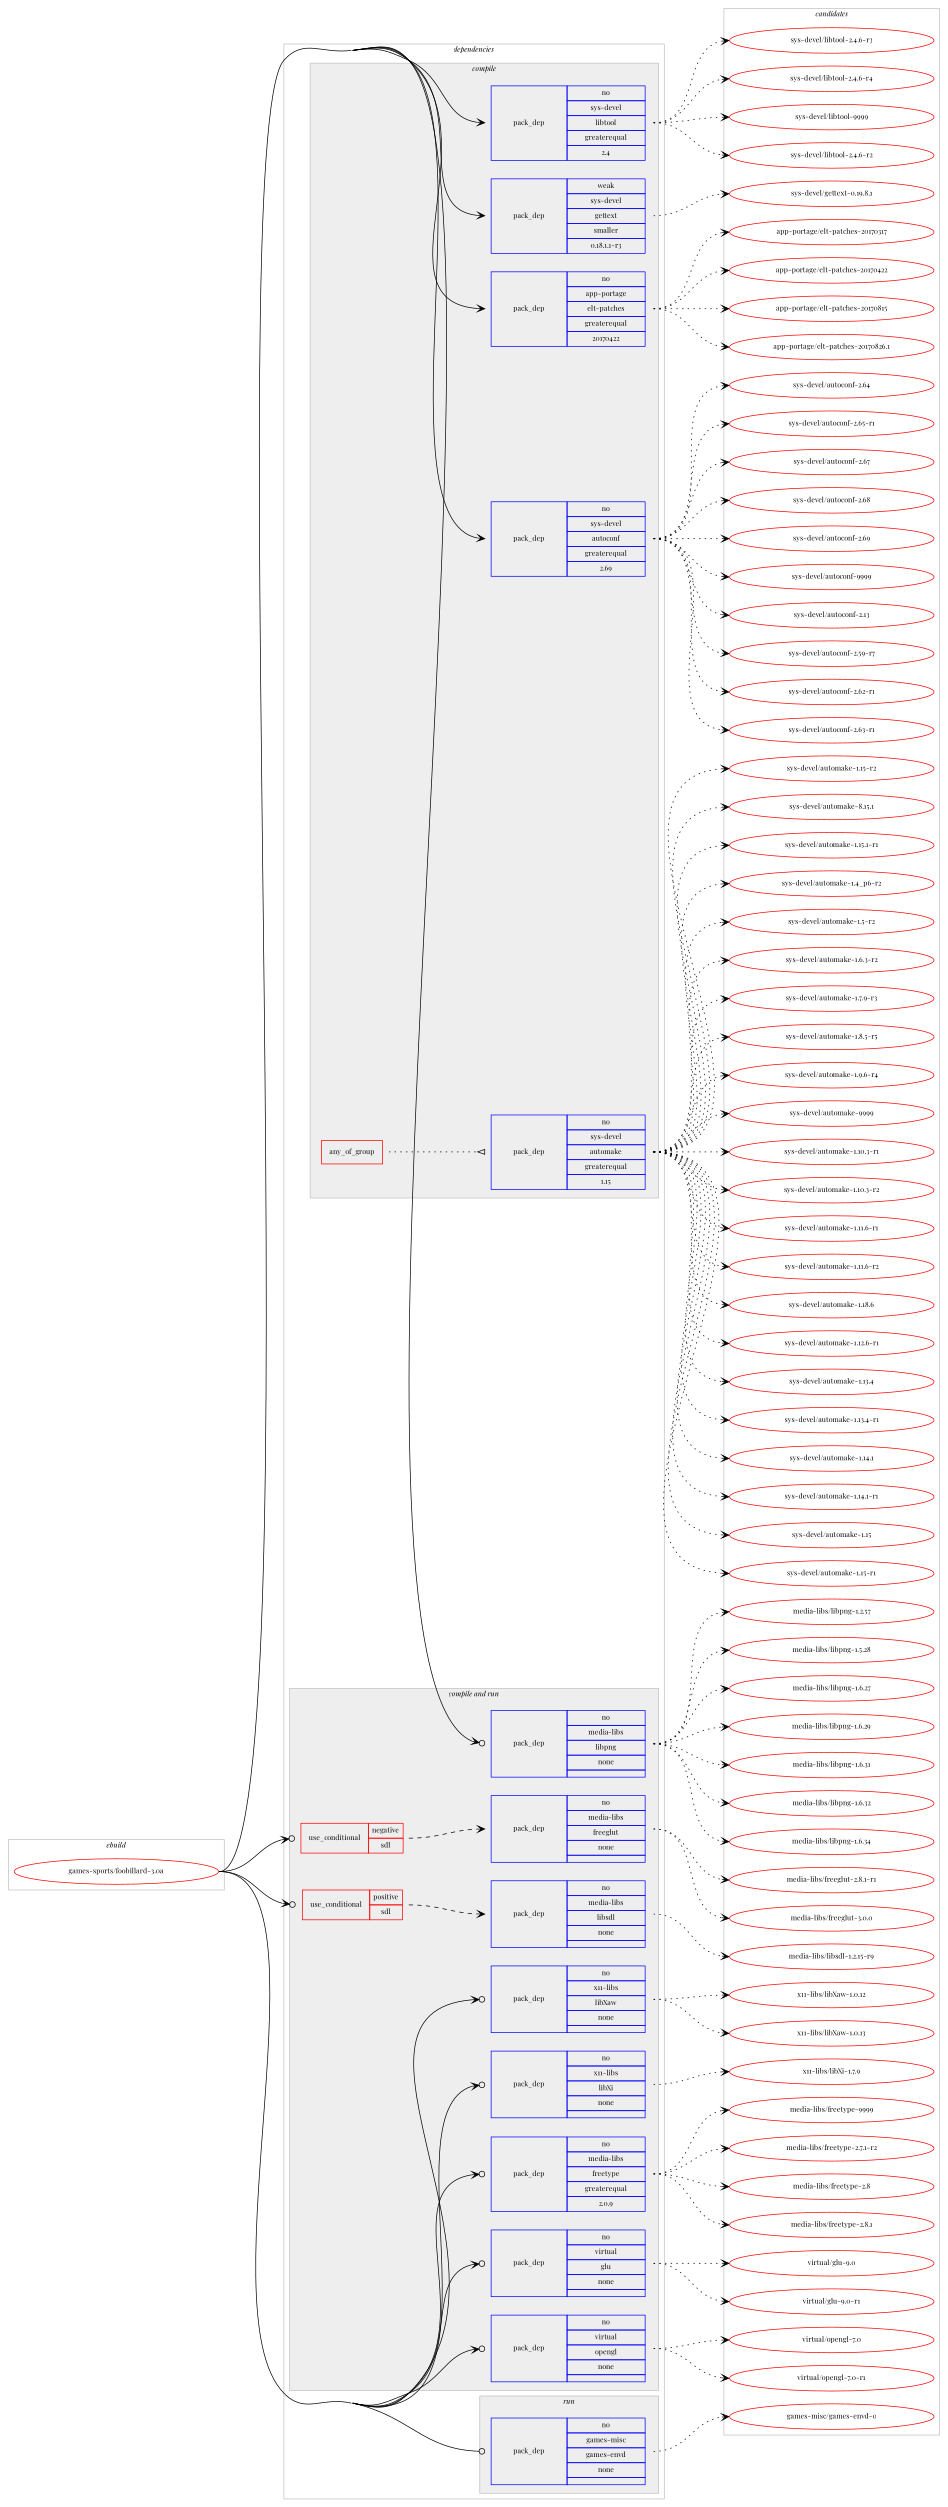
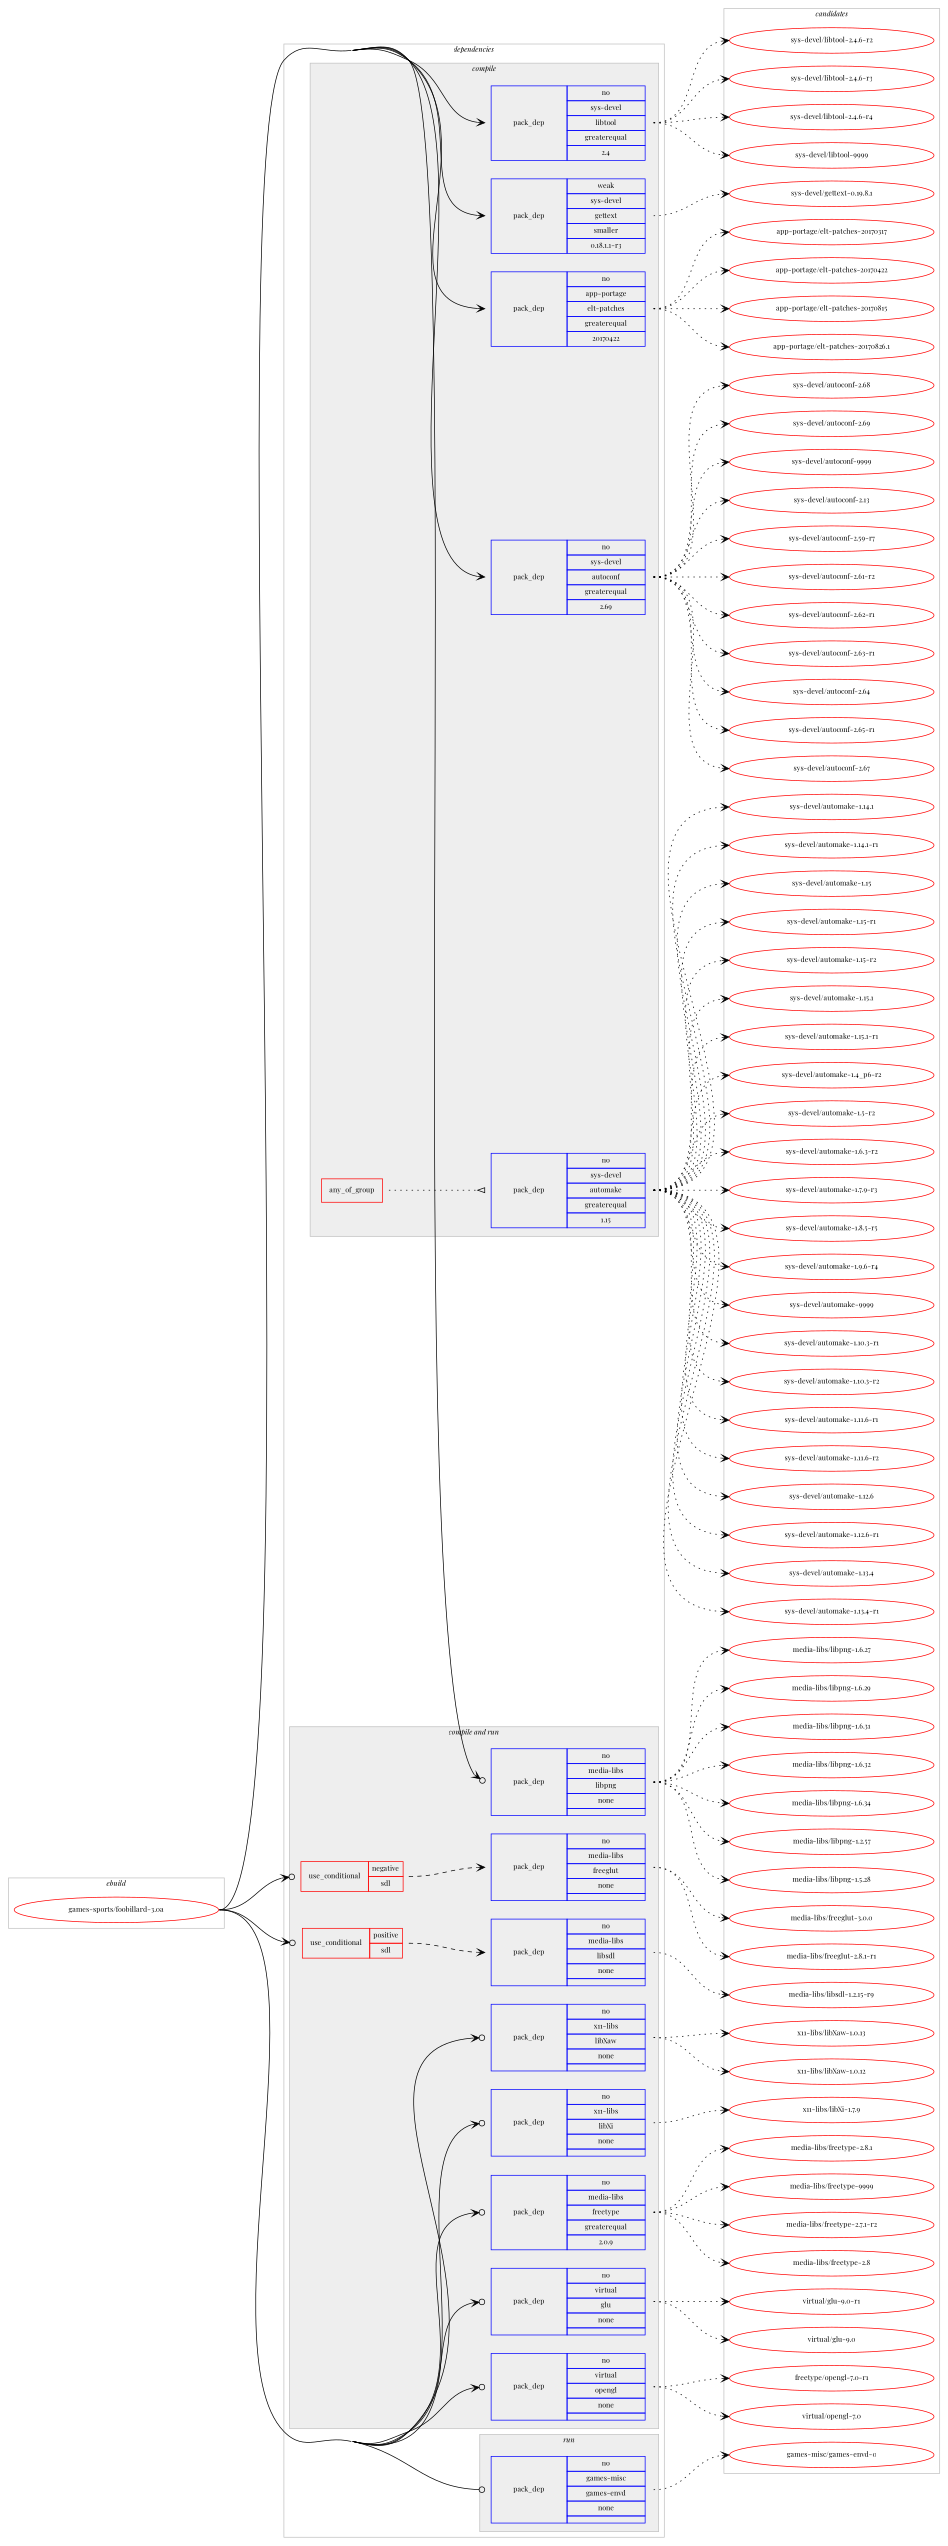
node "sys-devel/autoconf-2.61-r2": added
node "sys-devel/automake-8.15.1": label "sys-devel/automake-8.15.1" -> "sys-devel/automake-1.15.1"
node "sys-devel/automake-1.18.6": label "sys-devel/automake-1.18.6" -> "sys-devel/automake-1.12.6"
node "virtual/opengl-7.0-r1": label "virtual/opengl-7.0-r1" -> "freetype/opengl-7.0-r1"
